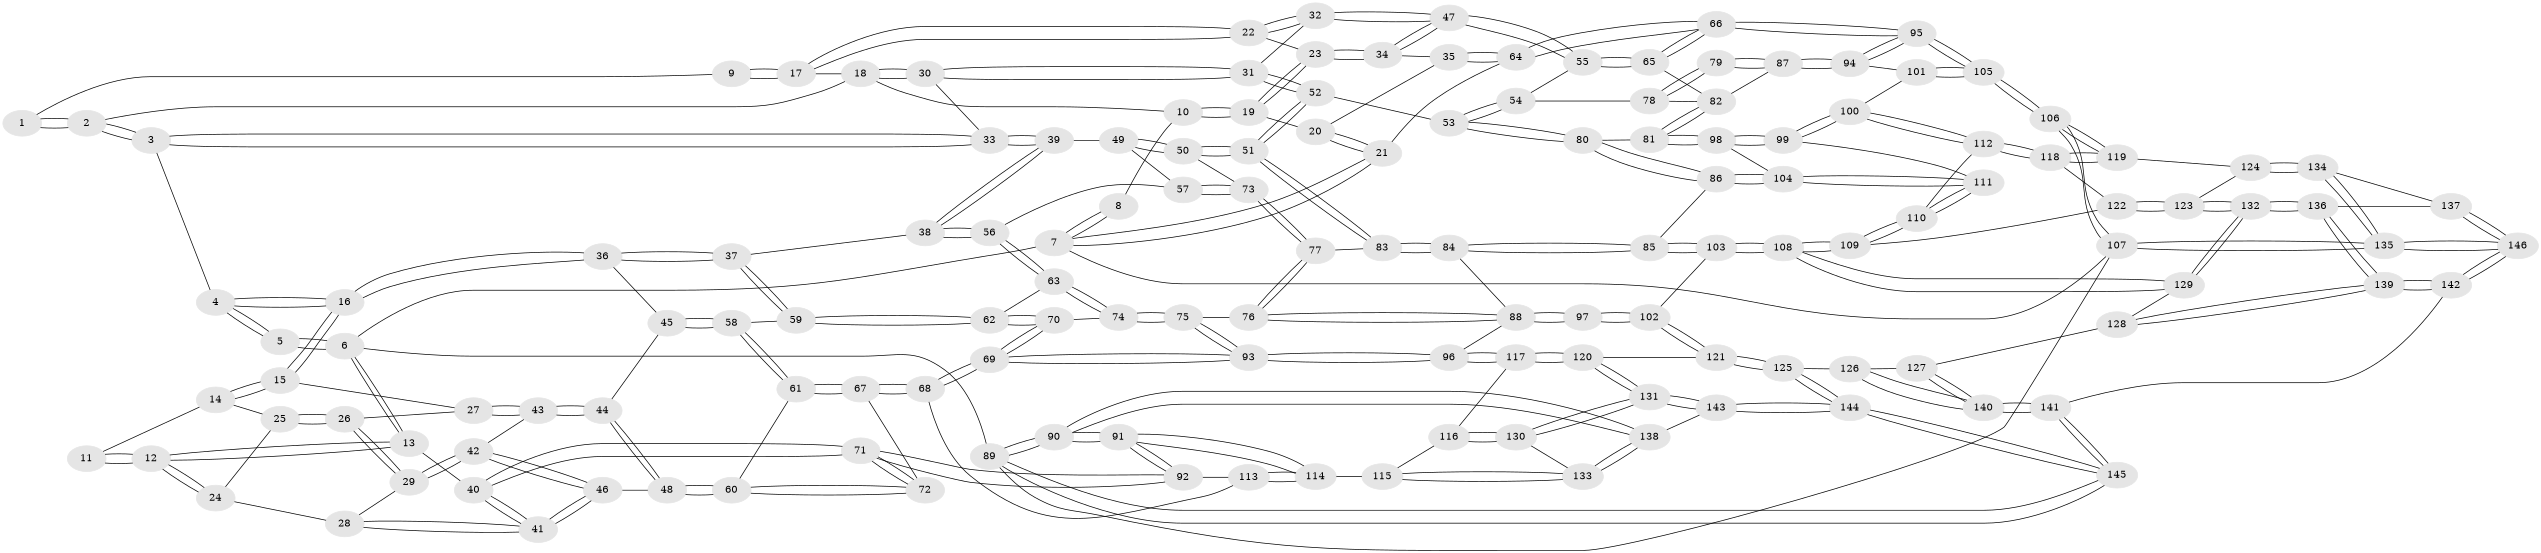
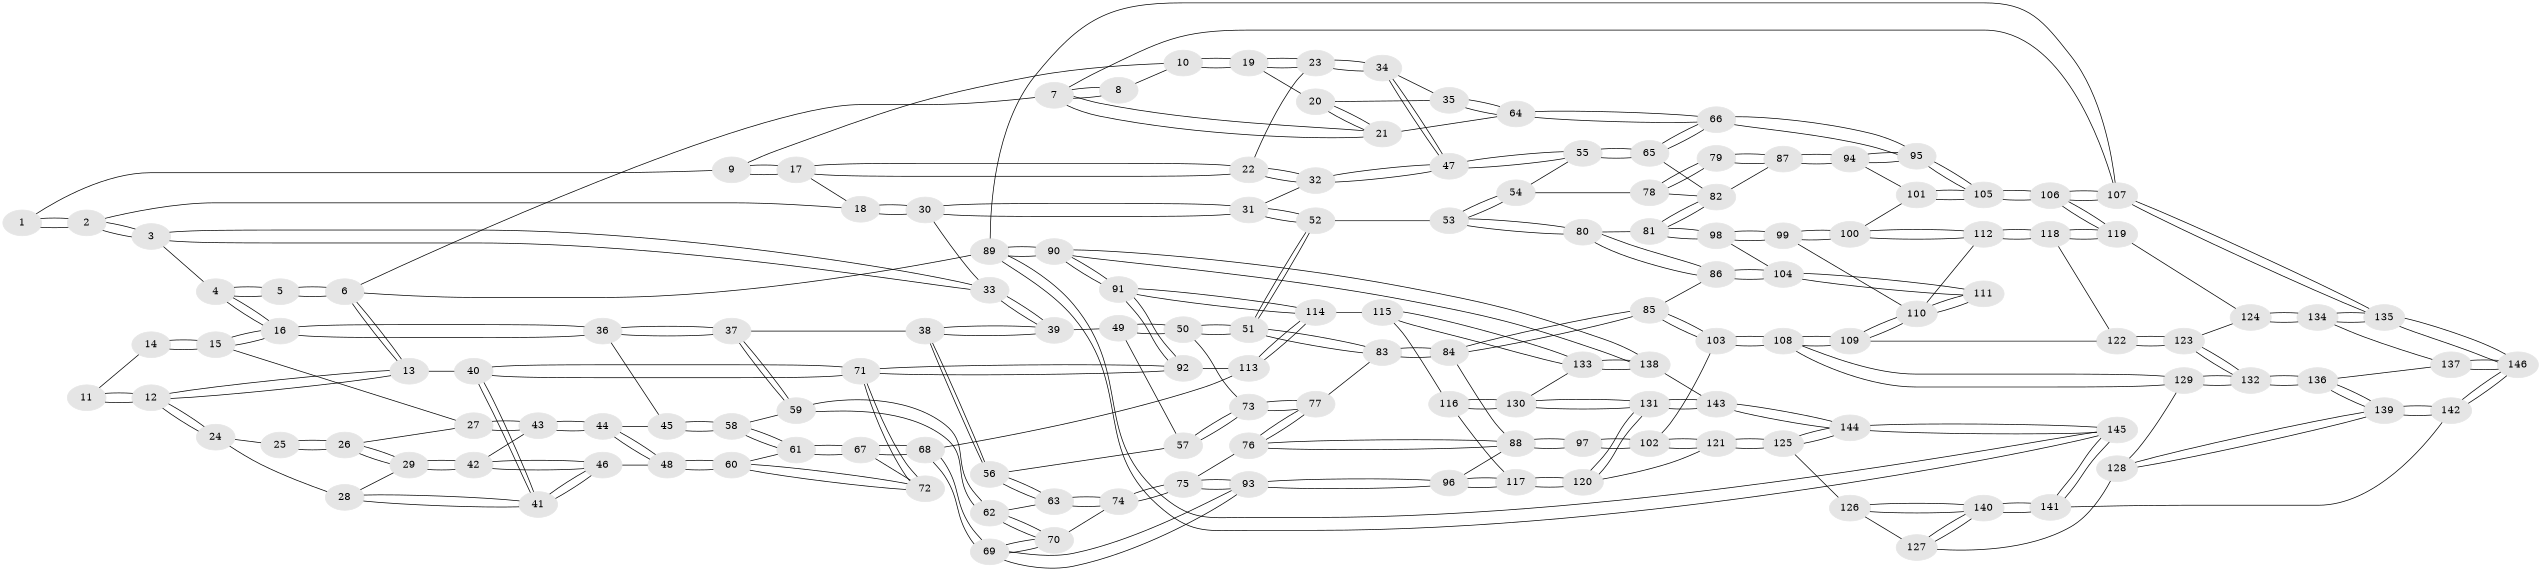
edge "18" -- "10": now "9" -- "10"
edge "99" -- "111": now "99" -- "110"
edge "14" -- "25": removed
